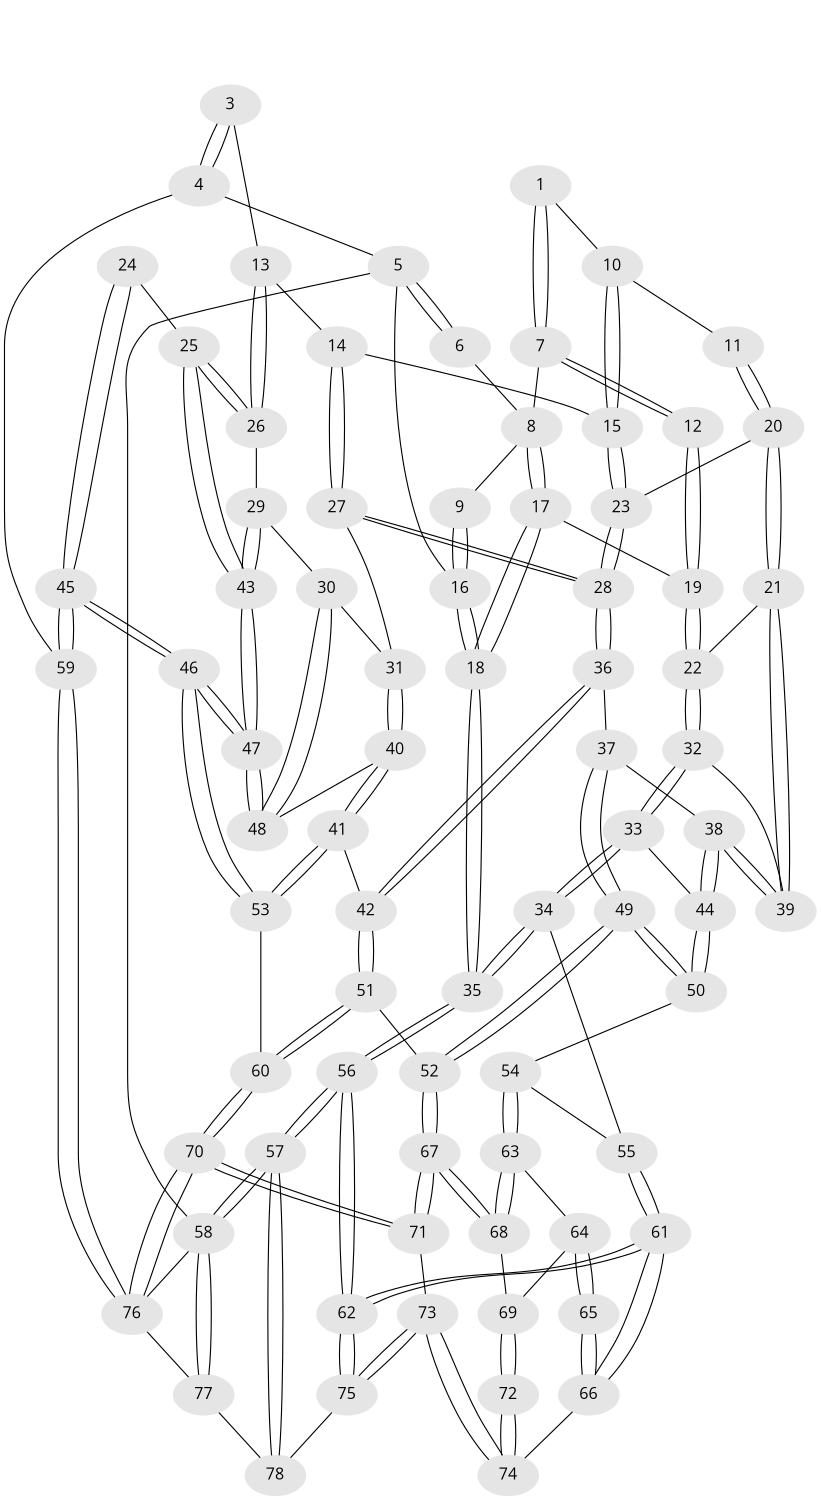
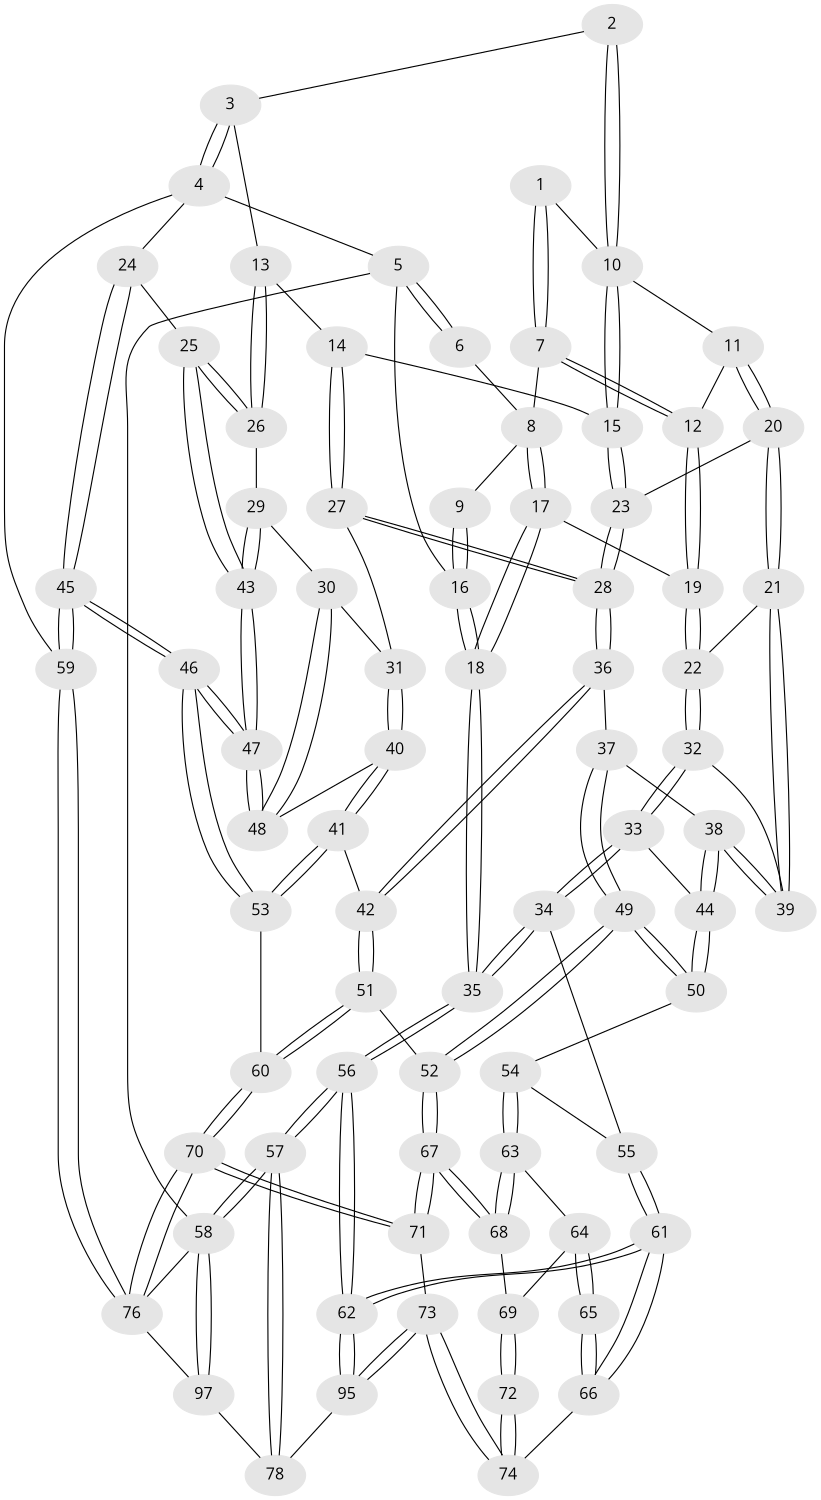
node "2": added
edge "4" -- "24": added
edge "11" -- "12": added
node "77": label "77" -> "97"
node "75": label "75" -> "95"
